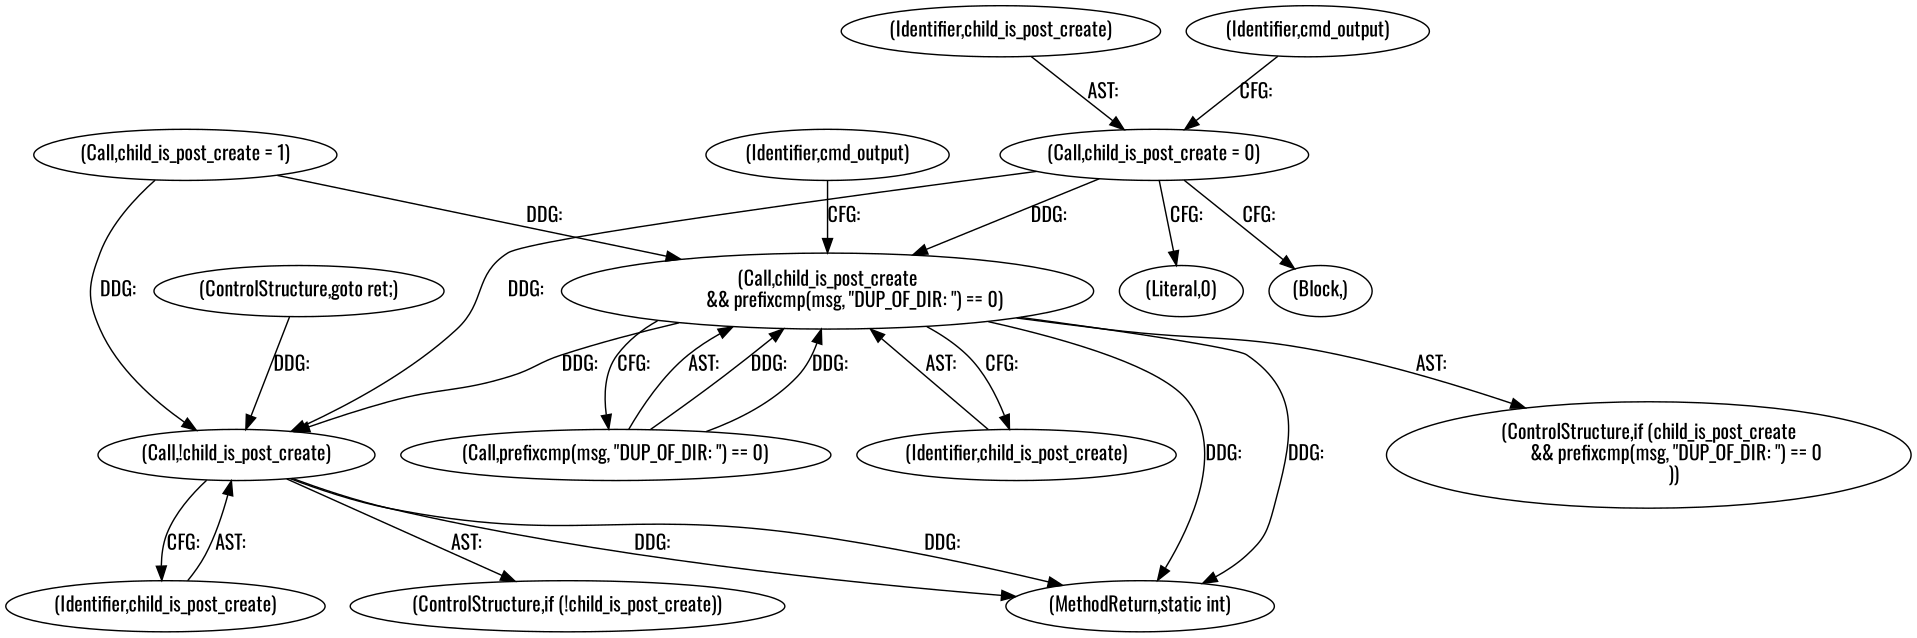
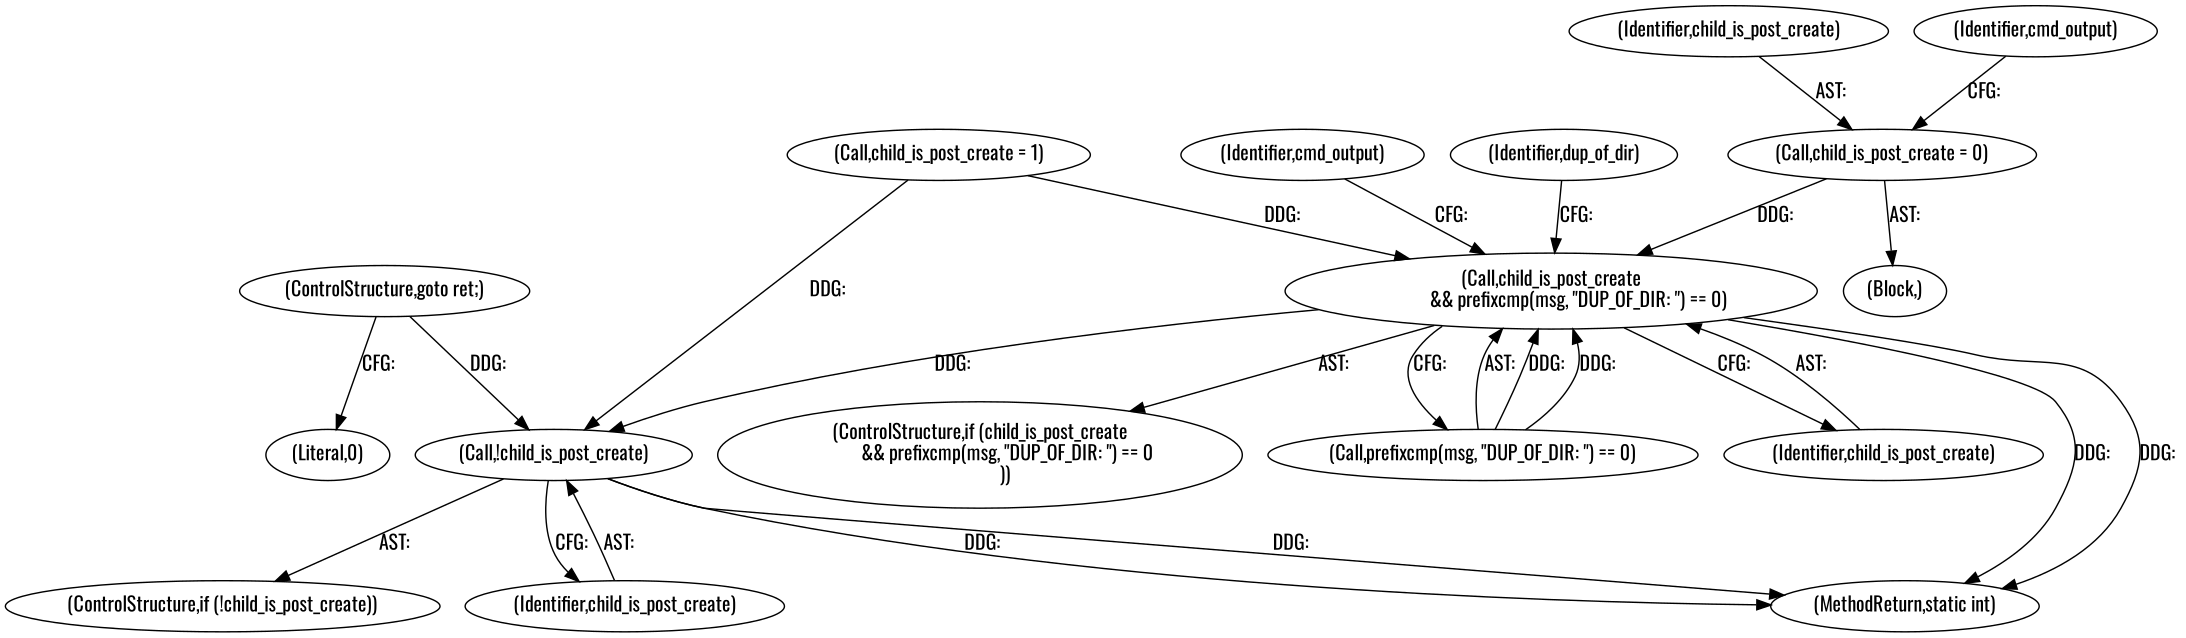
node "(Identifier,dup_of_dir)": added
edge "(Call,child_is_post_create = 0)" -> "(Literal,0)": now "(ControlStructure,goto ret;)" -> "(Literal,0)"
edge "(Call,child_is_post_create = 0)" -> "(Block,)": label "CFG: " -> "AST: "
edge "(Call,child_is_post_create = 0)" -> "(Call,!child_is_post_create)": removed, label "DDG:"
